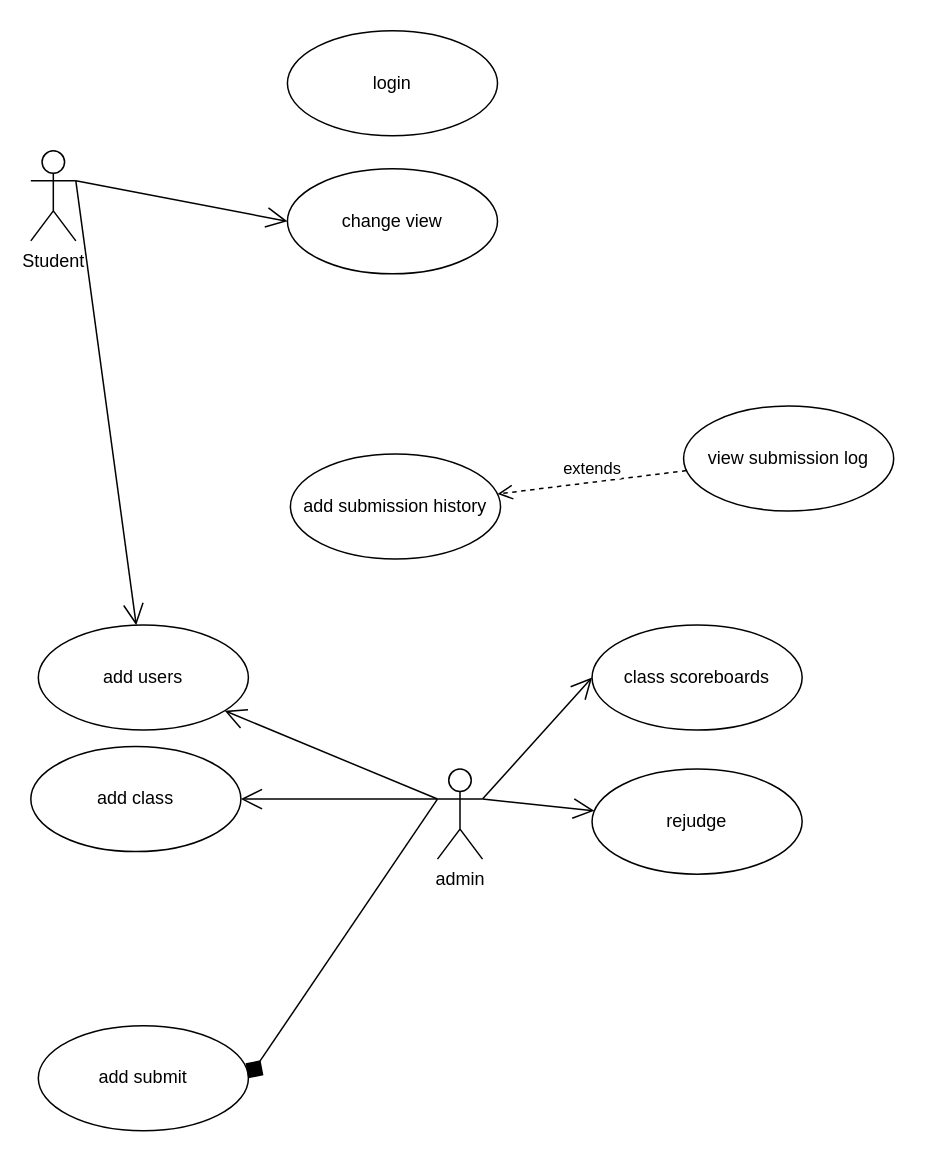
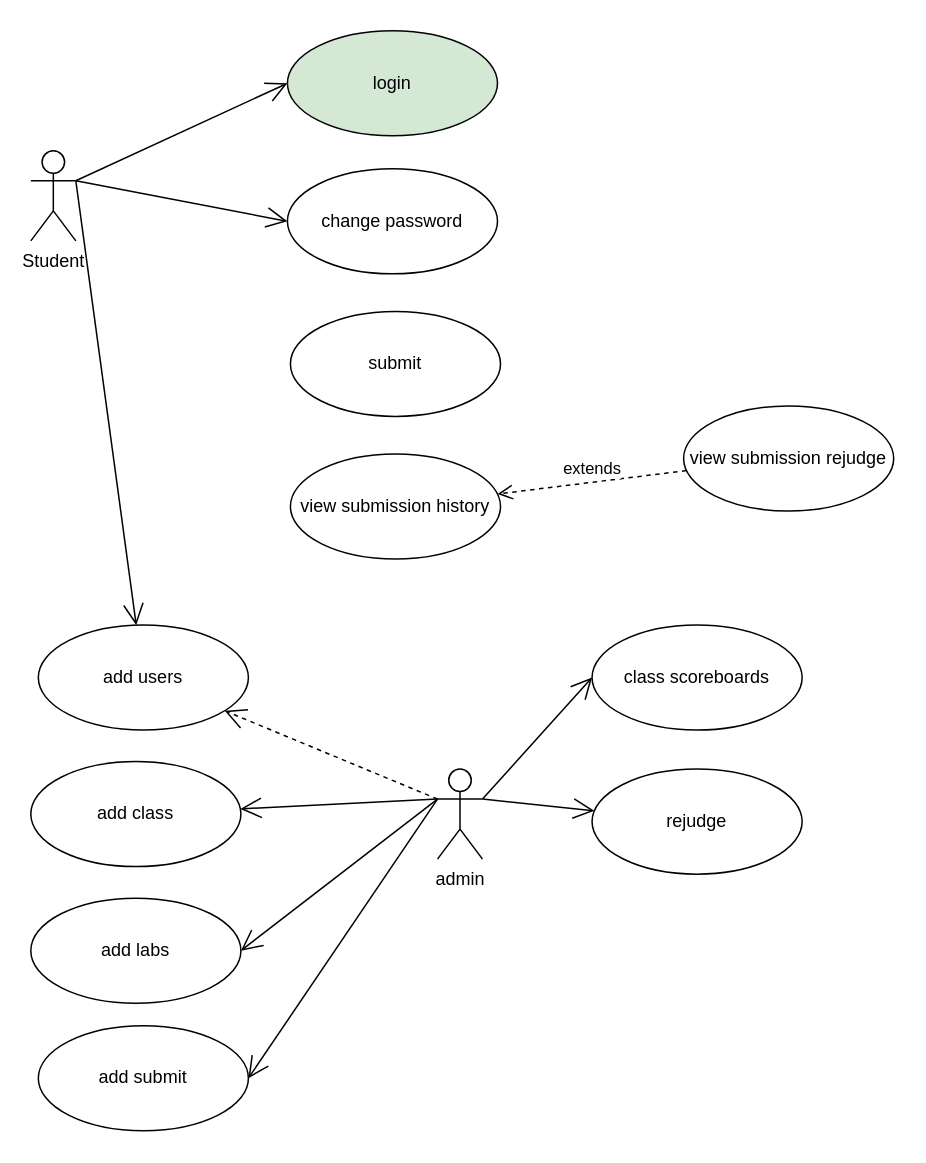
node "login": fillcolor #ffffff -> #d5e8d4
edge "Student" -> "login": added
node "change view": label "change view" -> "change password"
node "submit": added
node "view submission log": label "view submission log" -> "view submission rejudge"
node "add submission history": label "add submission history" -> "view submission history"
edge "admin" -> "add users": style solid -> dashed
node "add class": moved (136, 799) -> (136, 814)
edge "admin" -> "add labs": added
node "add labs": added
edge "admin" -> "add submit": arrowhead diamond -> open
